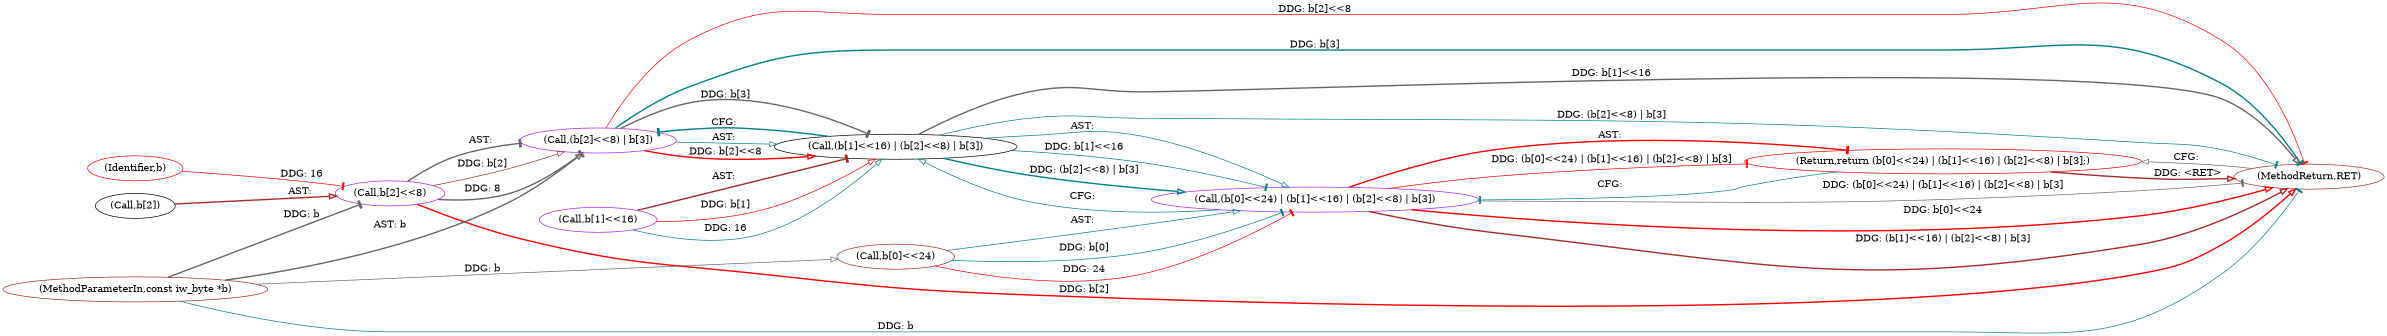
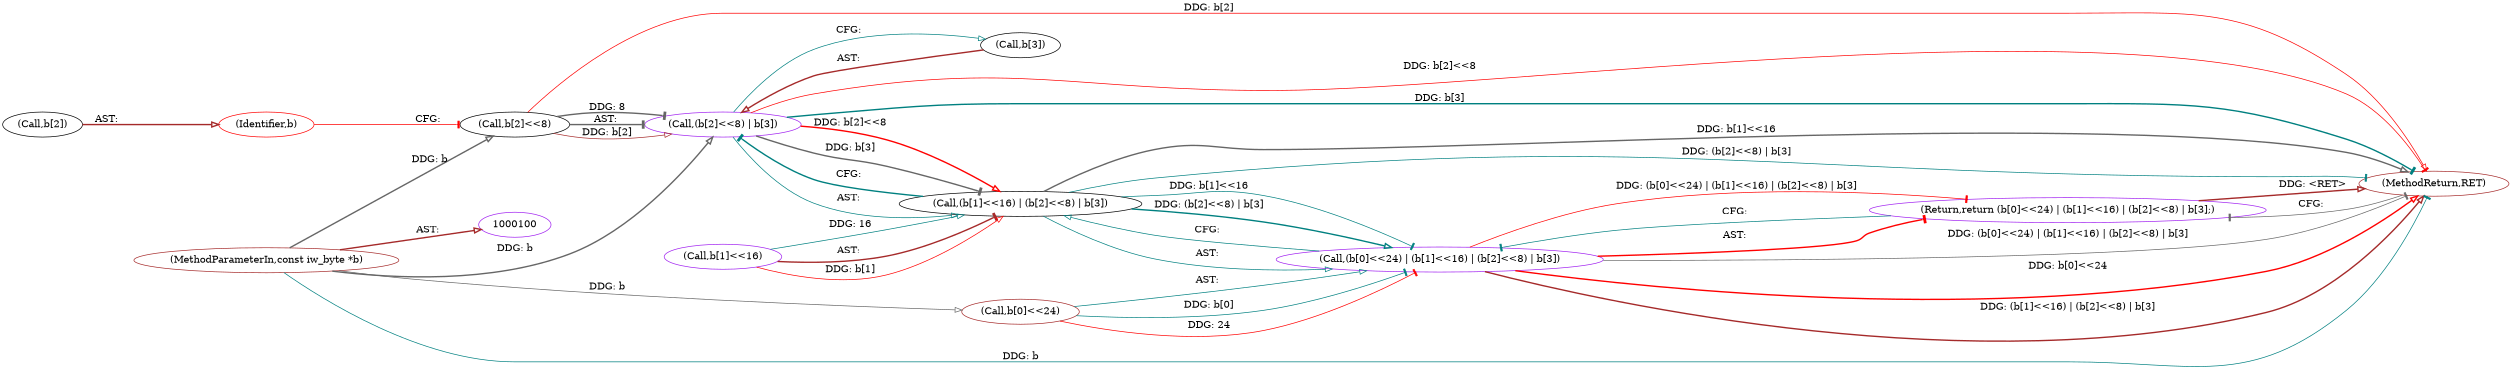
node "(Call,b[3])": added
node "(Return,return (b[0]<<24) | (b[1]<<16) | (b[2]<<8) | b[3];)": color red -> purple
edge "(MethodReturn,RET)" -> "(Return,return (b[0]<<24) | (b[1]<<16) | (b[2]<<8) | b[3];)": arrowhead onormal -> tee
edge "(Identifier,b)" -> "(Call,b[2]<<8)": label "DDG: 16" -> "CFG: "
node "(Call,b[2]<<8)": color purple -> black
edge "(Call,b[2])" -> "(Call,b[2]<<8)": now "(Call,b[2])" -> "(Identifier,b)"
edge "(MethodParameterIn,const iw_byte *b)" -> "(Call,(b[2]<<8) | b[3])": label "AST: b" -> "DDG: b"
node "1000100": added
edge "(MethodParameterIn,const iw_byte *b)" -> "(Call,b[2]<<8)": arrowhead tee -> onormal
edge "(Call,b[2]<<8)" -> "(MethodReturn,RET)": style bold -> solid
